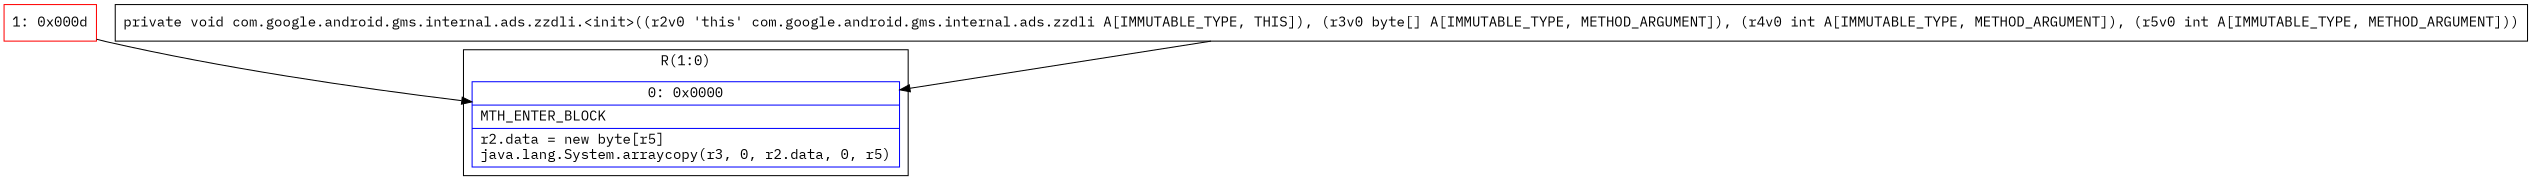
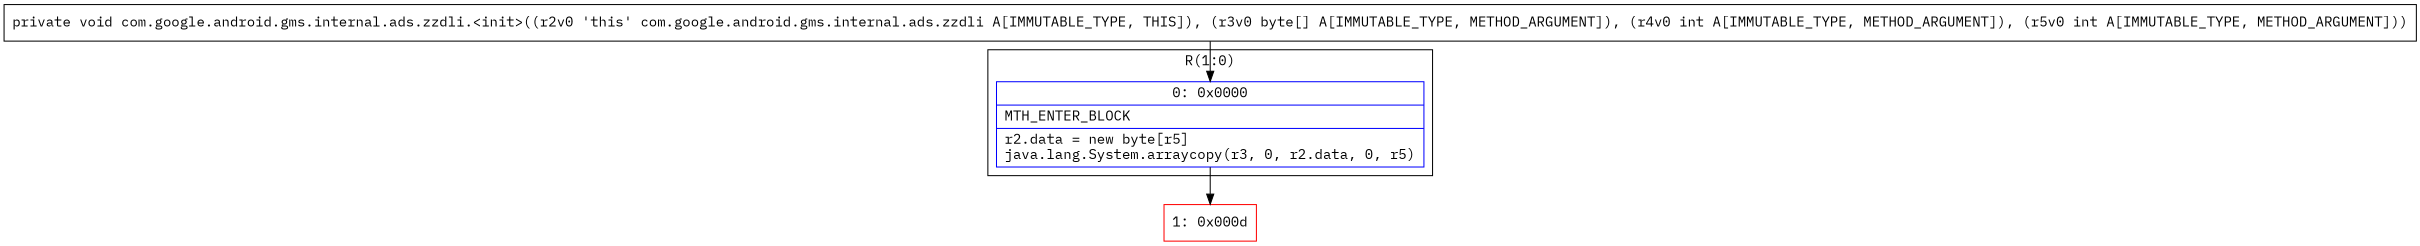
edge "1: 0x000d" -> "0: 0x0000": reversed
